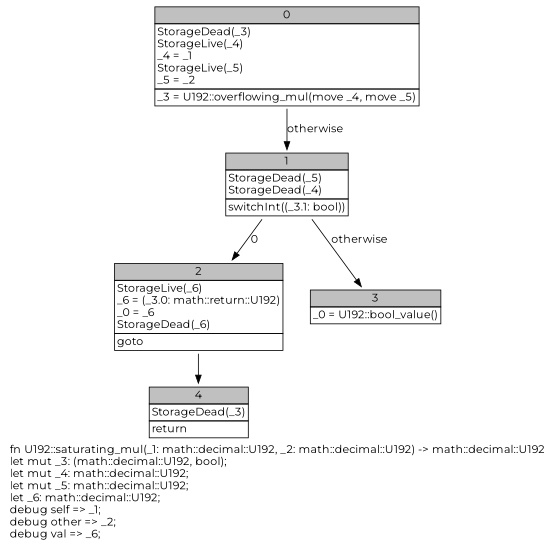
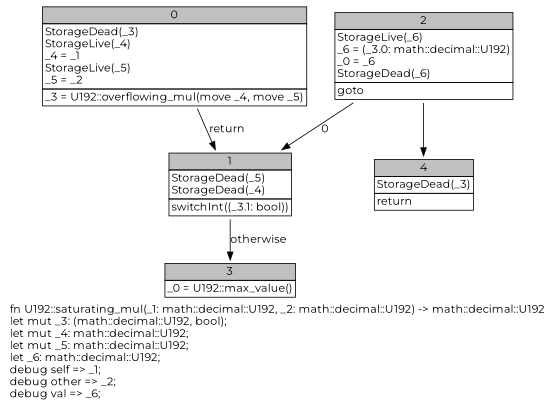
edge "0" -> "1": label "otherwise" -> "return"
edge "1" -> "2": reversed
node "2": text "_6 = (_3.0: math::return::U192)" -> "_6 = (_3.0: math::decimal::U192)"
node "3": text "_0 = U192::bool_value()" -> "_0 = U192::max_value()"
